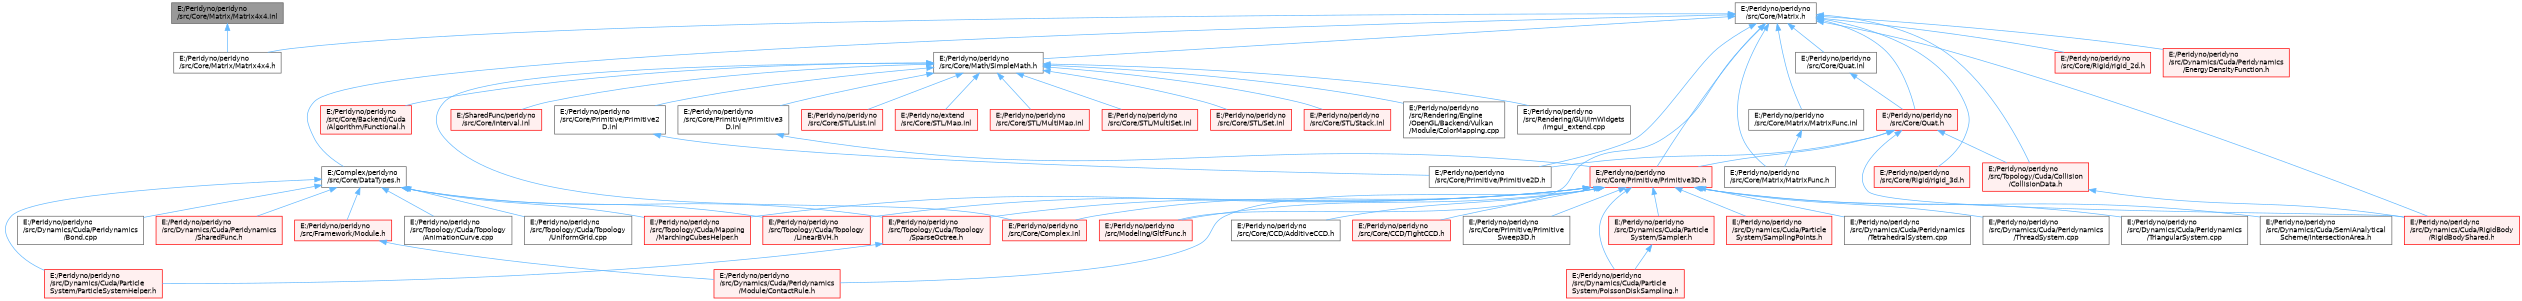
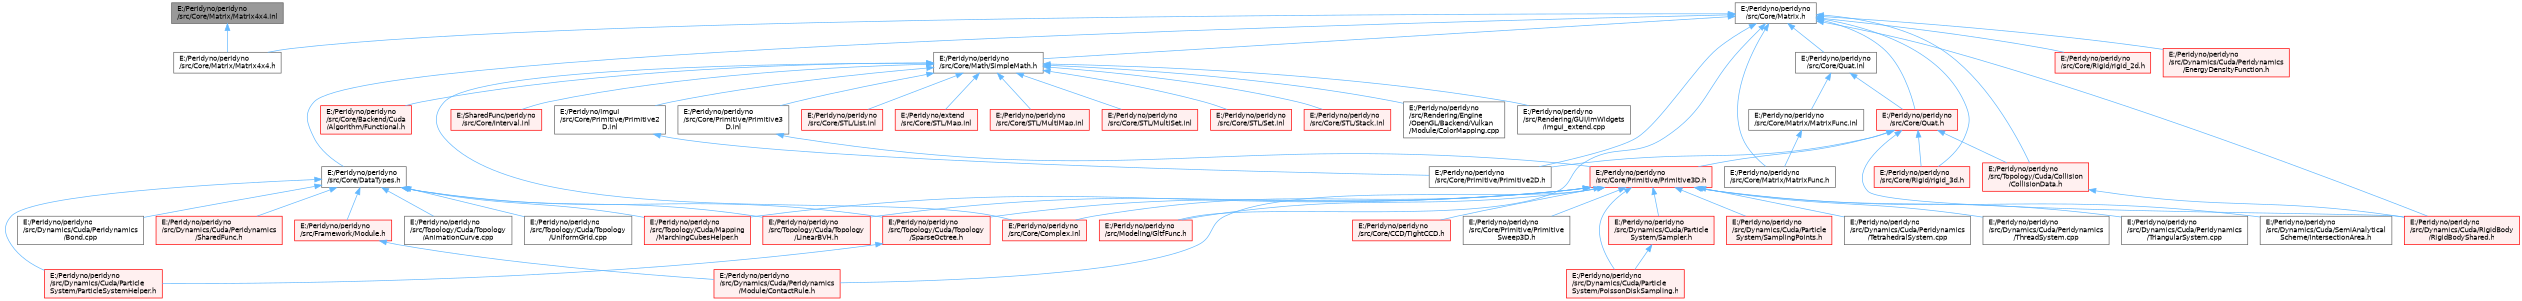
edge "E:/Peridyno/peridyno /src/Core/Matrix/MatrixFunc.inl" -> "E:/Peridyno/peridyno /src/Core/Matrix.h": now "E:/Peridyno/peridyno /src/Core/Matrix/MatrixFunc.inl" -> "E:/Peridyno/peridyno /src/Core/Quat.inl"
edge "E:/Peridyno/peridyno /src/Core/Primitive/Primitive3D.h" -> "E:/Peridyno/peridyno /src/Core/Matrix.h": removed
node "E:/Peridyno/peridyno /src/Core/Primitive/Primitive2 D.inl": label "E:/Peridyno/peridyno /src/Core/Primitive/Primitive2 D.inl" -> "E:/Peridyno/imgui /src/Core/Primitive/Primitive2 D.inl"
edge "E:/Peridyno/peridyno /src/Core/Rigid/rigid_3d.h" -> "E:/Peridyno/peridyno /src/Core/Quat.h": added
node "E:/Complex/peridyno /src/Core/DataTypes.h": label "E:/Complex/peridyno /src/Core/DataTypes.h" -> "E:/Peridyno/peridyno /src/Core/DataTypes.h"
node "E:/Peridyno/peridyno /src/Core/CCD/AdditiveCCD.h": removed
